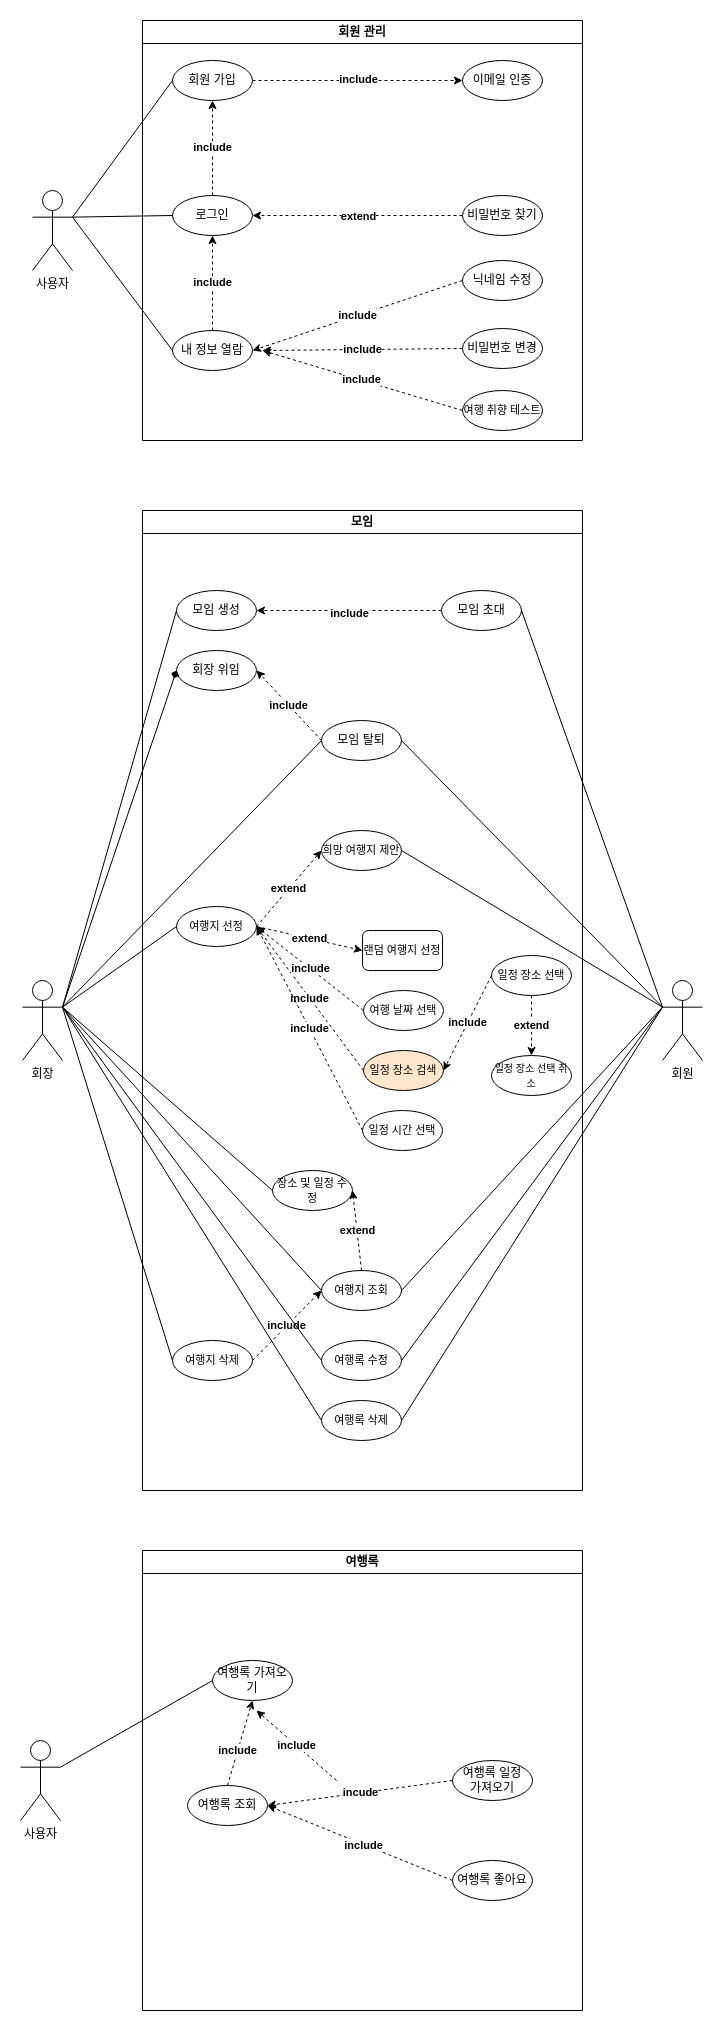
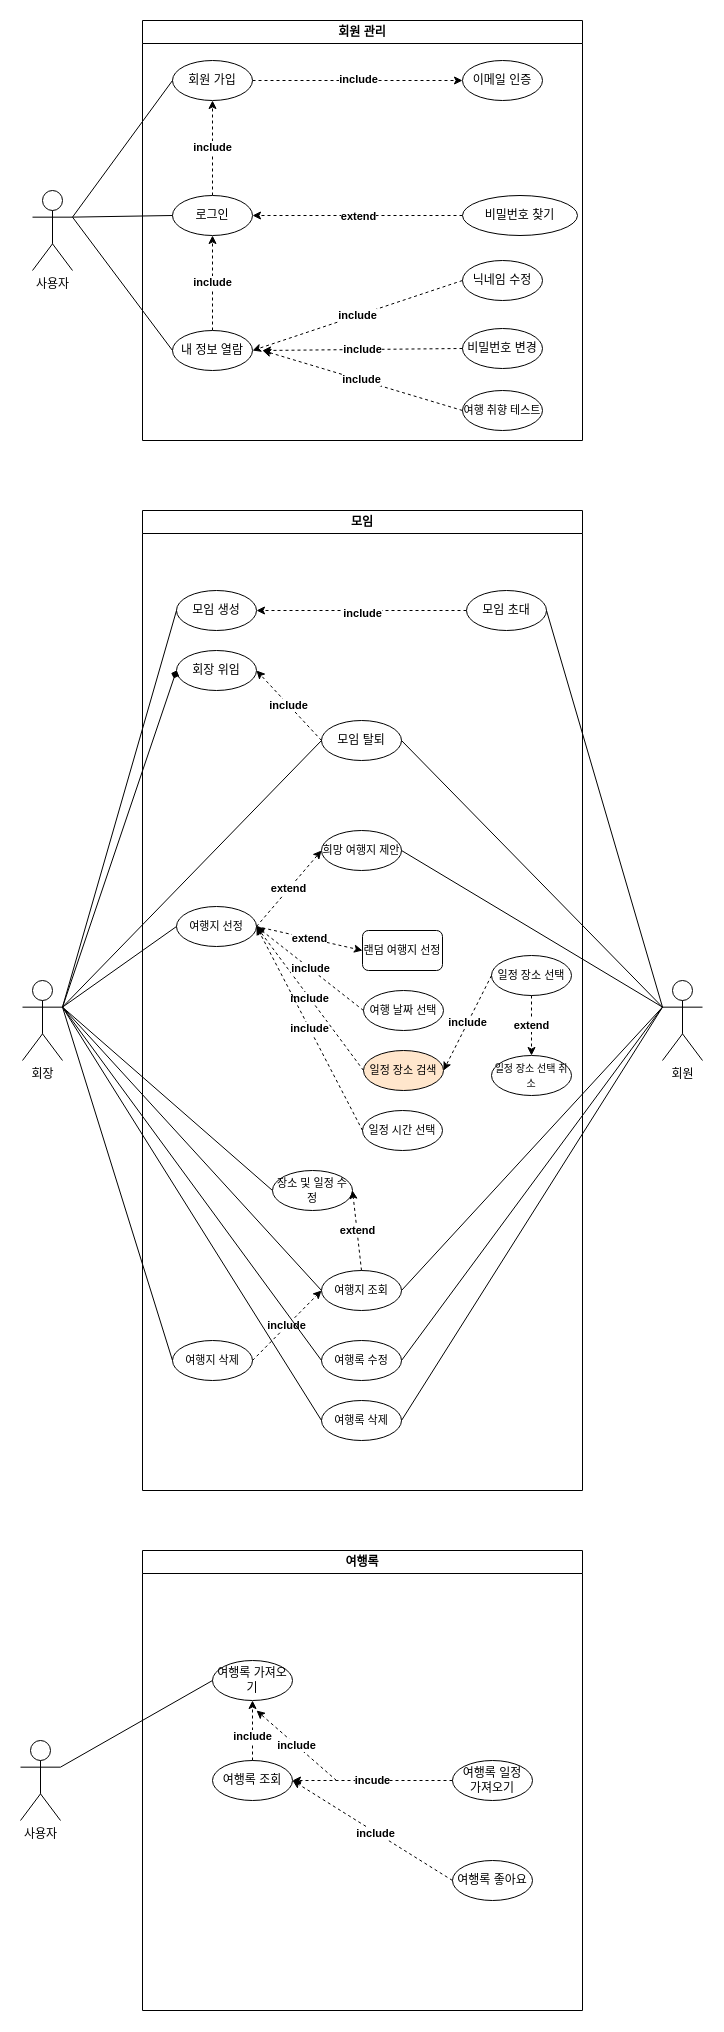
node "비밀번호 찾기": size 80x40 -> 115x40
node "모임 초대": moved (482, 611) -> (507, 611)
node "여행록 조회": moved (228, 1806) -> (253, 1781)
